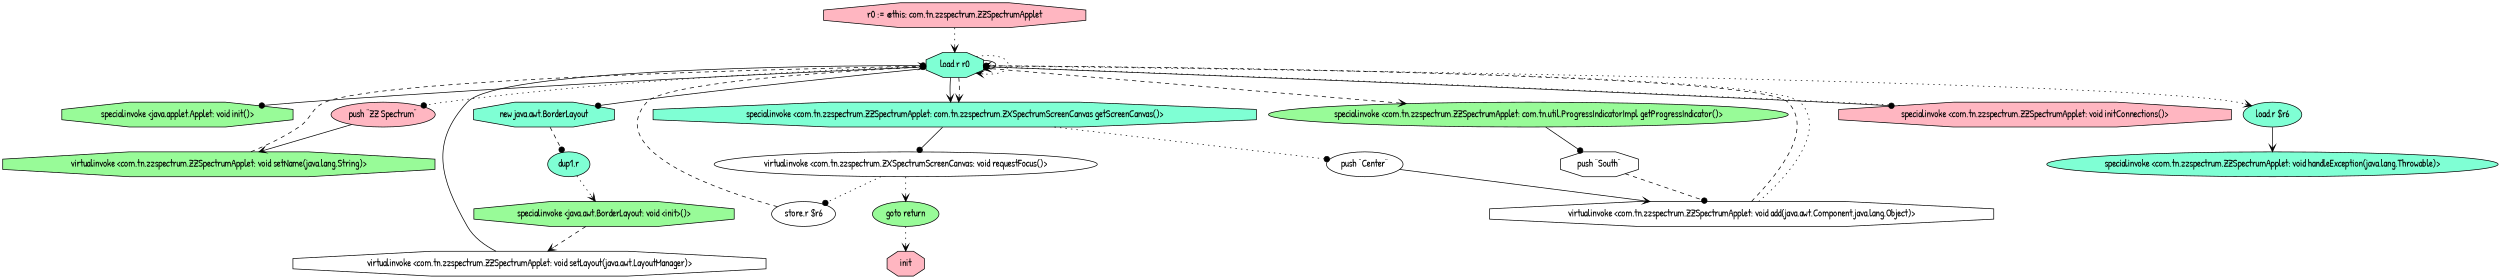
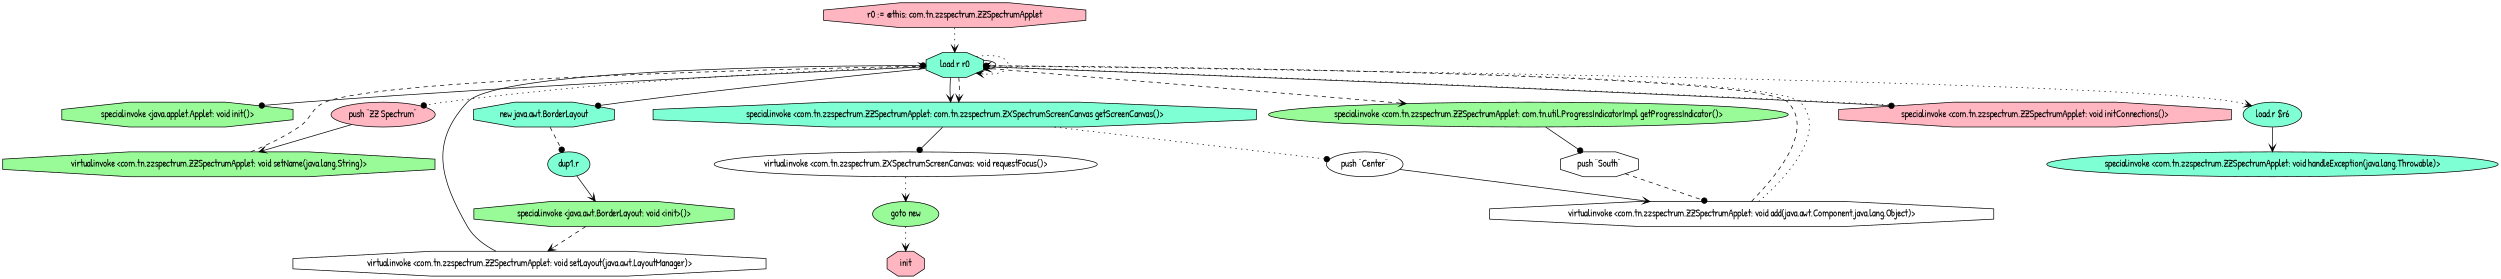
edge "dup1.r" -> "specialinvoke <java.awt.BorderLayout: void <init>()>": style dotted -> solid
node "store.r $r6": removed
node "goto return": label "goto return" -> "goto new"
